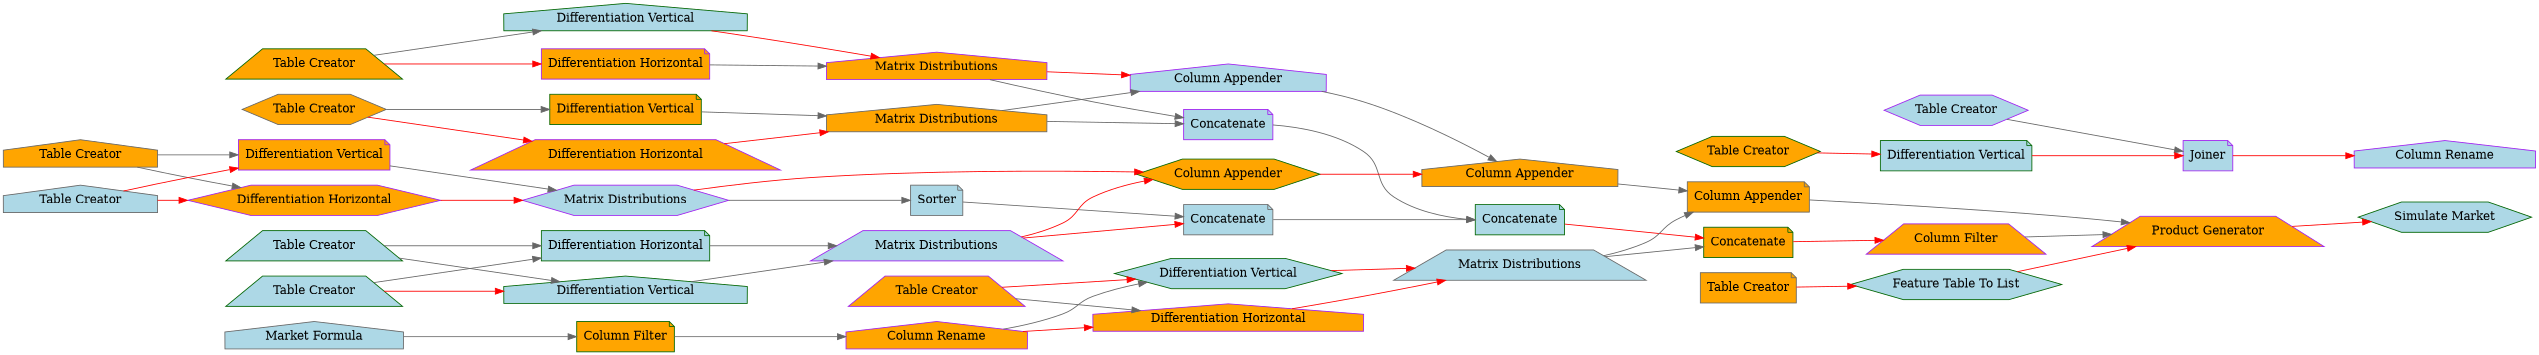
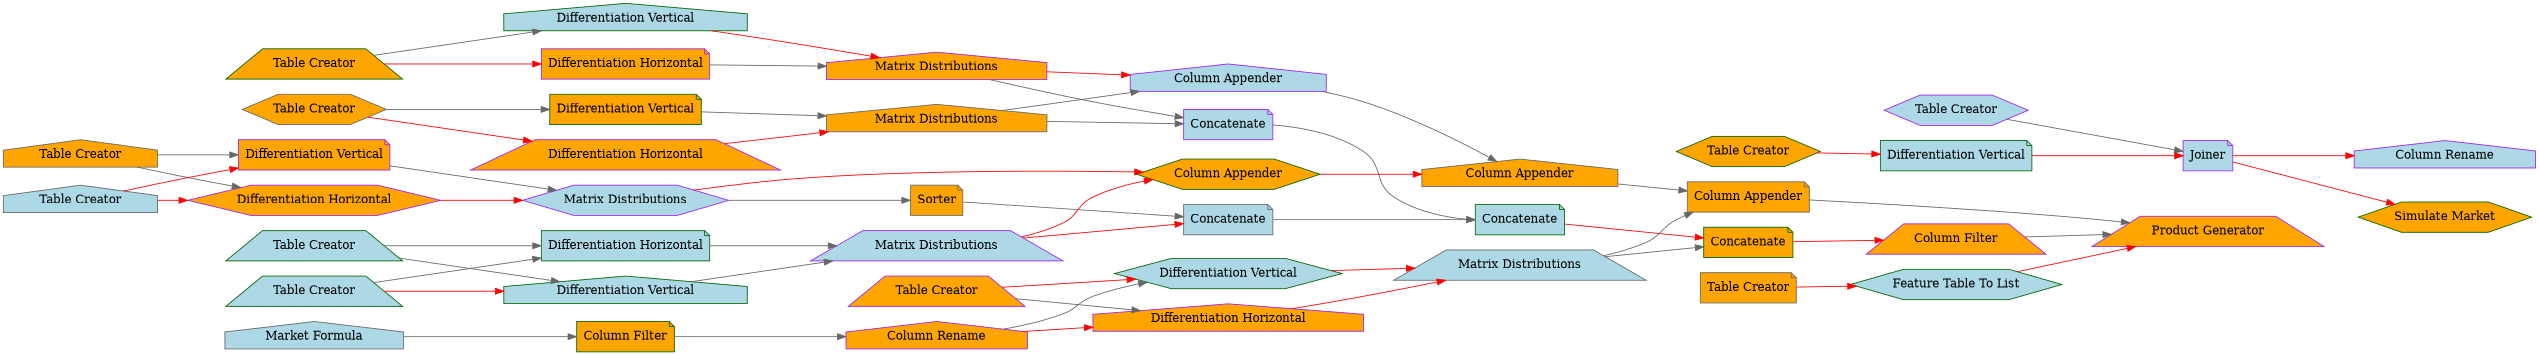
node "Sorter": fillcolor lightblue -> orange
node "Simulate Market": fillcolor lightblue -> orange
edge "Product Generator" -> "Simulate Market": now "Joiner" -> "Simulate Market"
